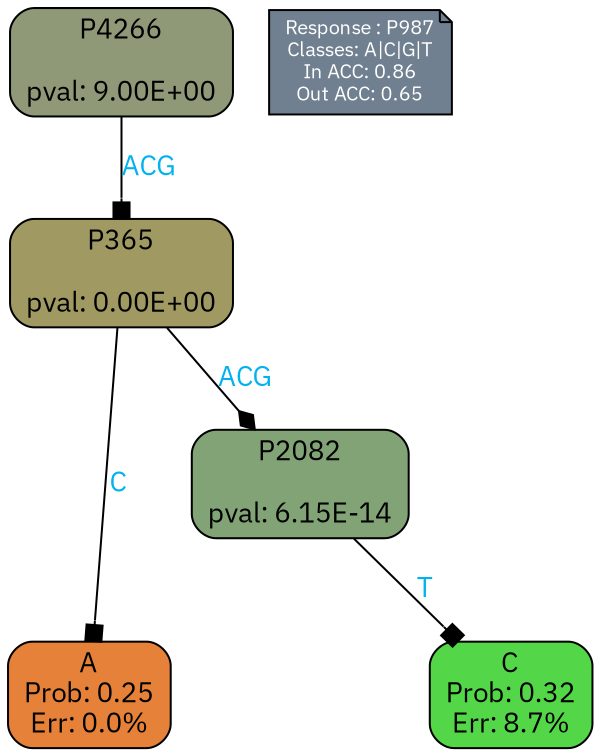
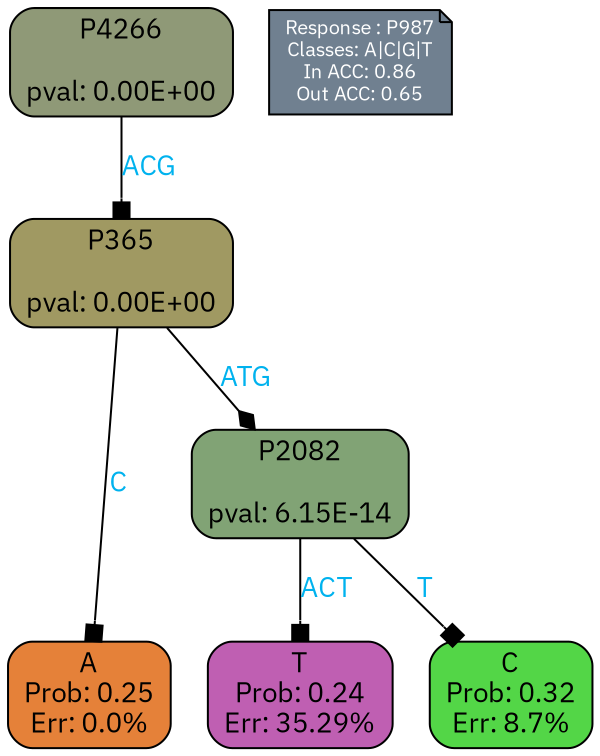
node "P4266 pval: 9.00E+00": label "P4266 pval: 9.00E+00" -> "P4266 pval: 0.00E+00"
edge "P365 pval: 0.00E+00" -> "P2082 pval: 6.15E-14": label "ACG" -> "ATG"
node "T Prob: 0.24 Err: 35.29%": added
